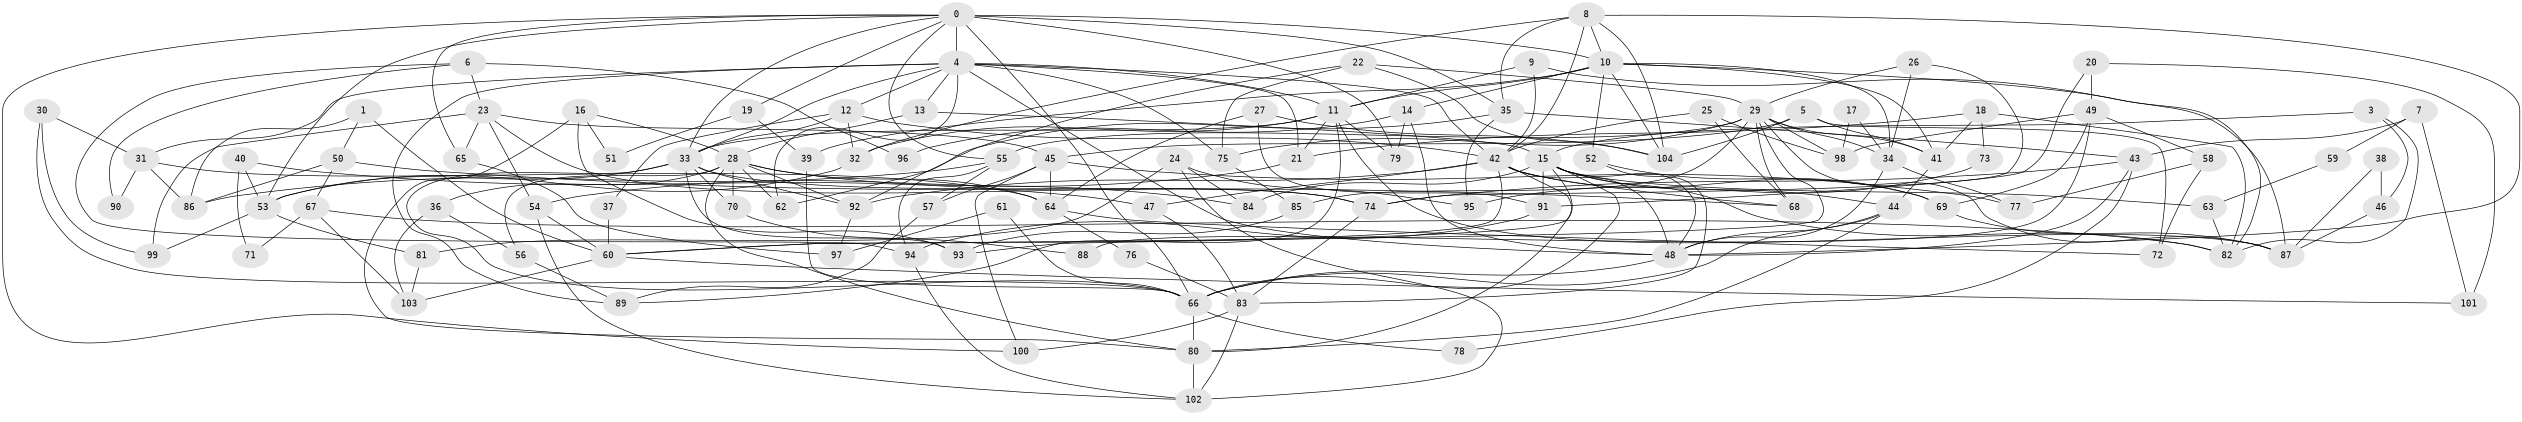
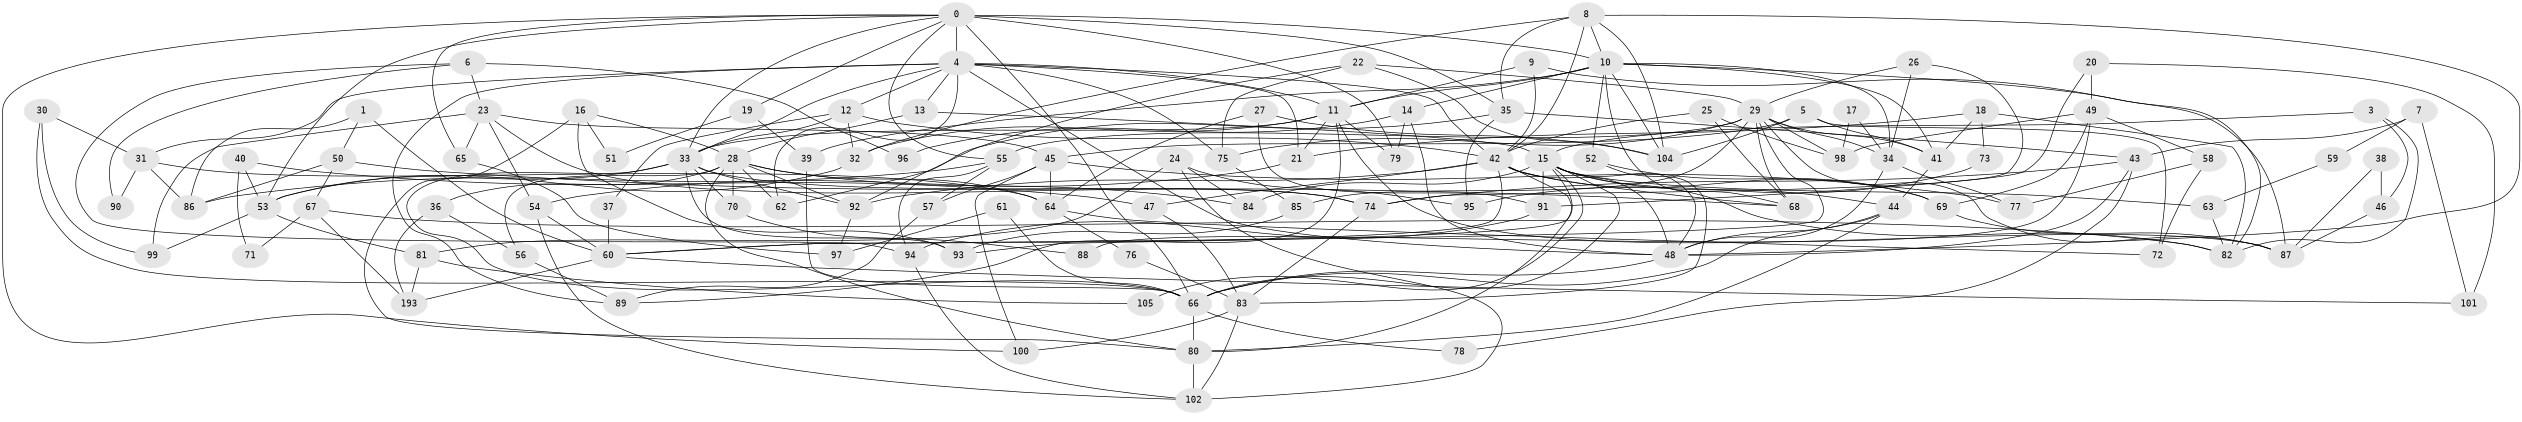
edge "10" -- "68": added
node "103": label "103" -> "193"
node "105": added
